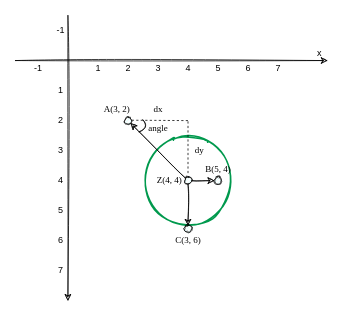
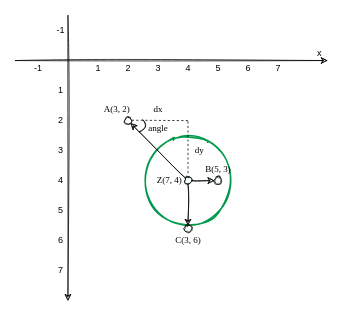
node "B(5, 4)": label "B(5, 4)" -> "B(5, 3)"
node "Z(4, 4)": label "Z(4, 4)" -> "Z(7, 4)"
